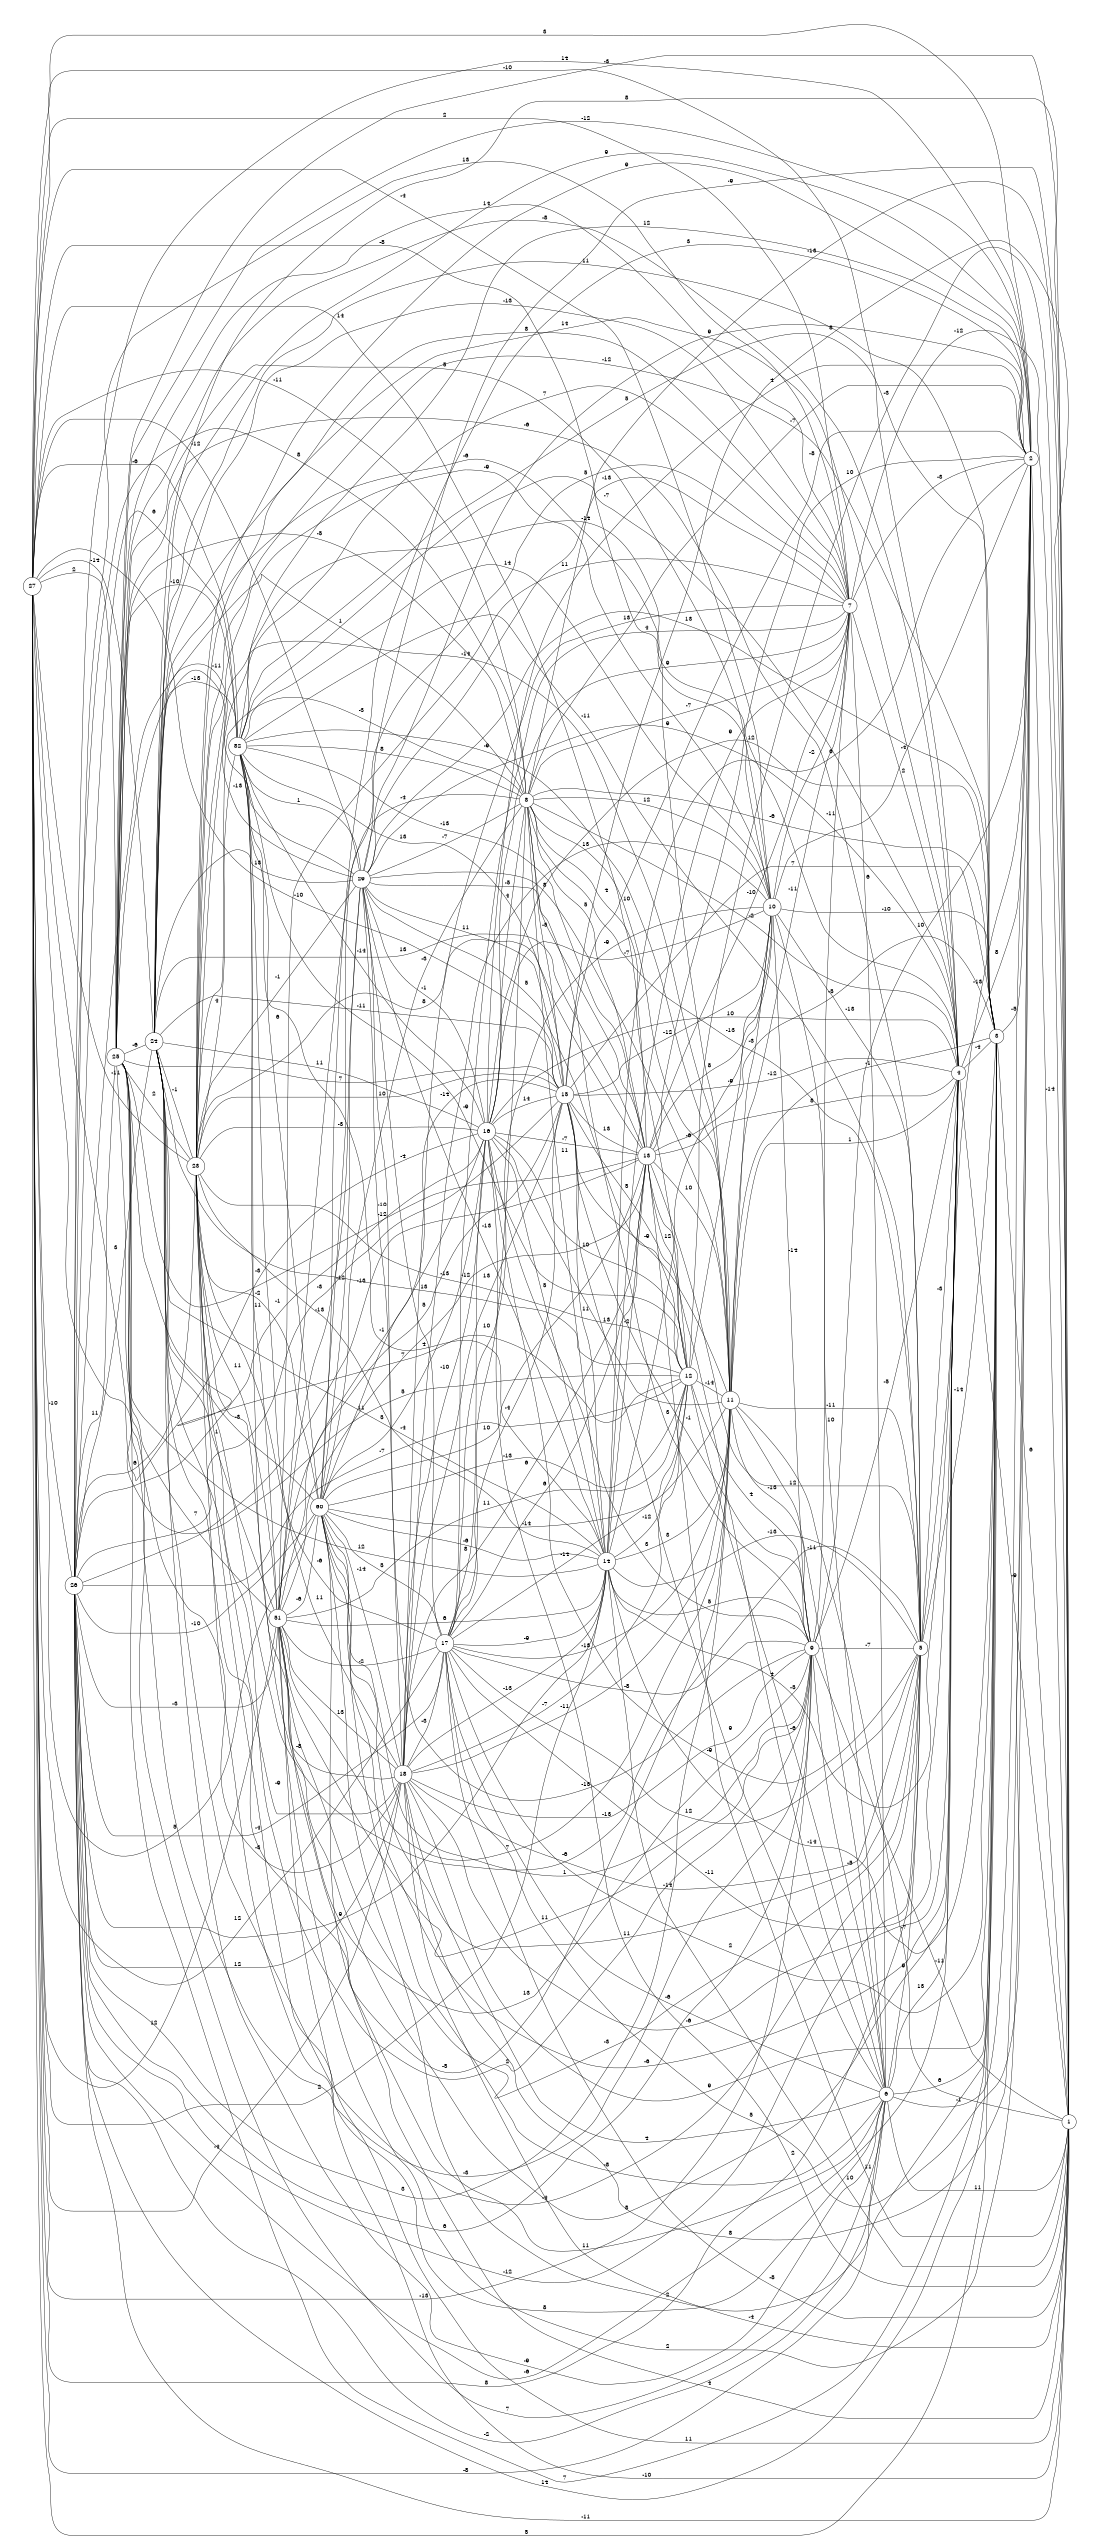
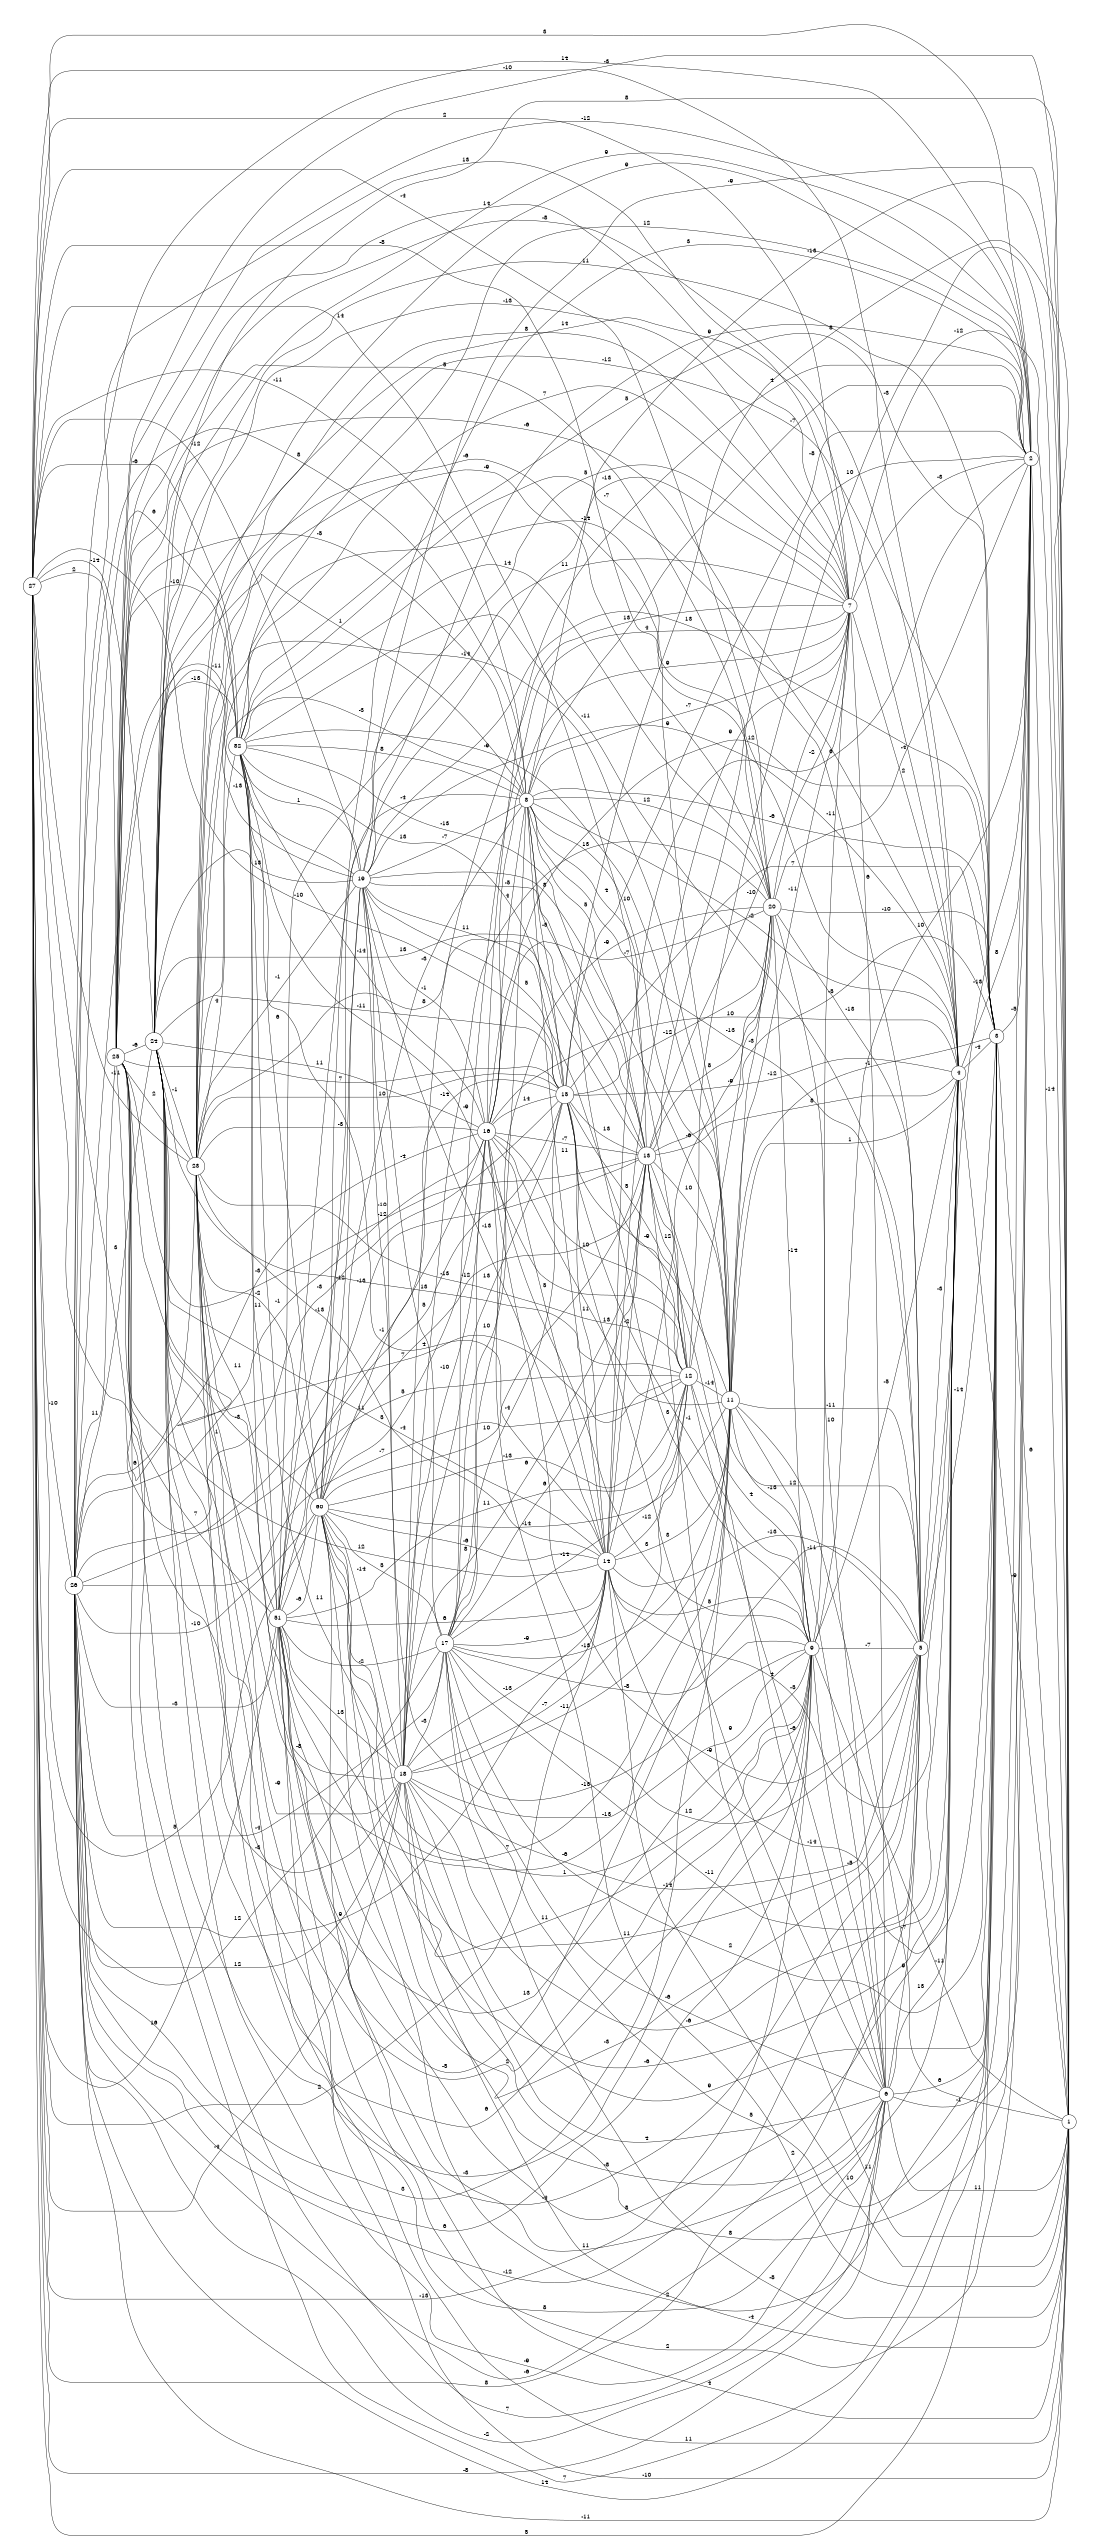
node "29": label "29" -> "19"
node "10": label "10" -> "20"
edge "23" -- "17": removed, label "-6"
edge "24" -- "9": added, label "6"
edge "27" -- "51": label "12" -> "16"
